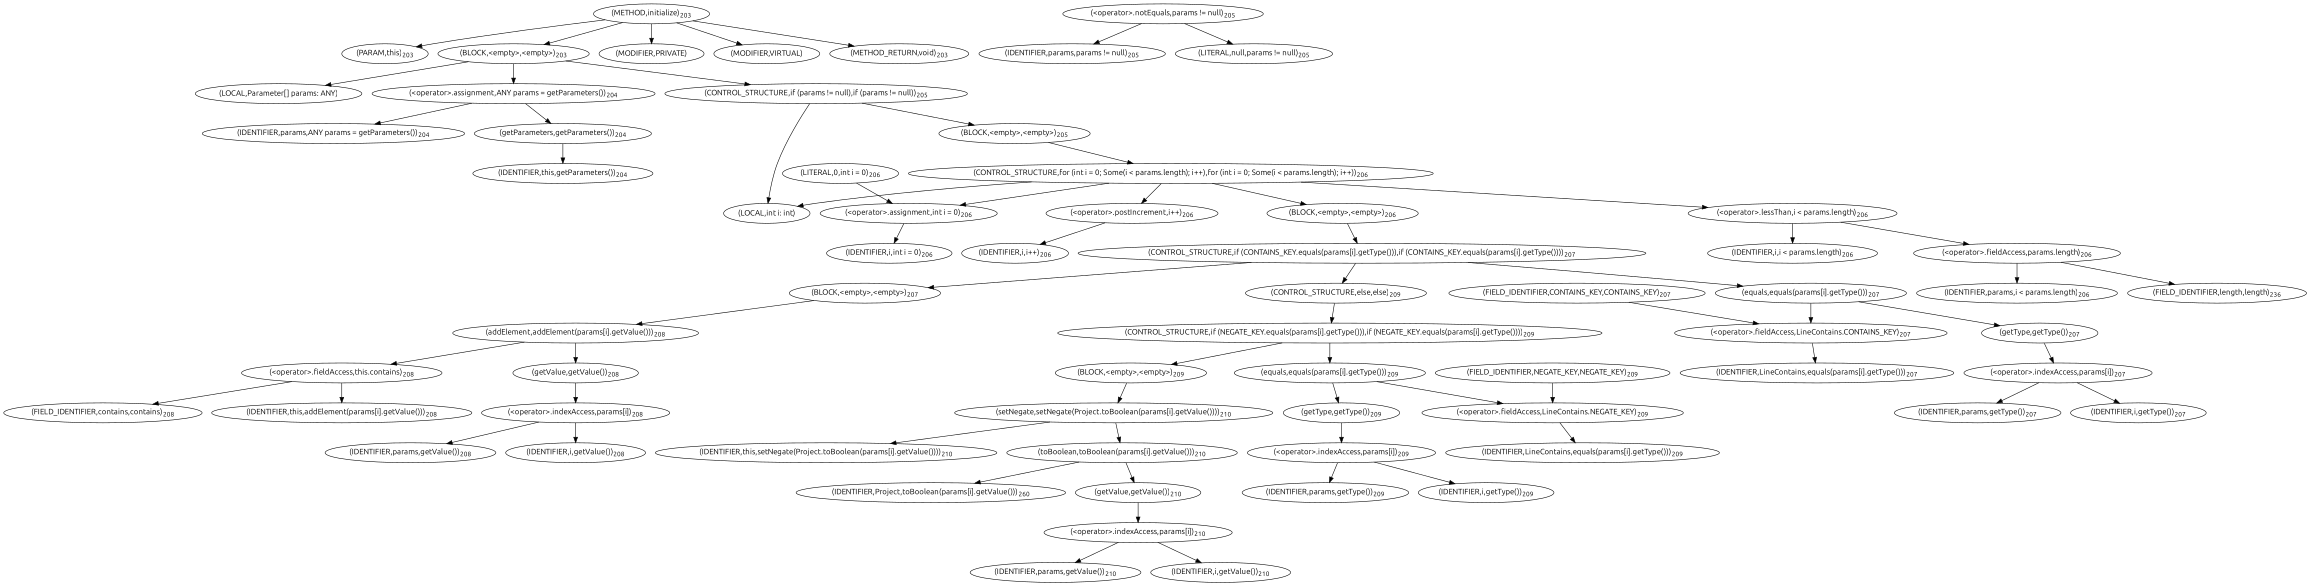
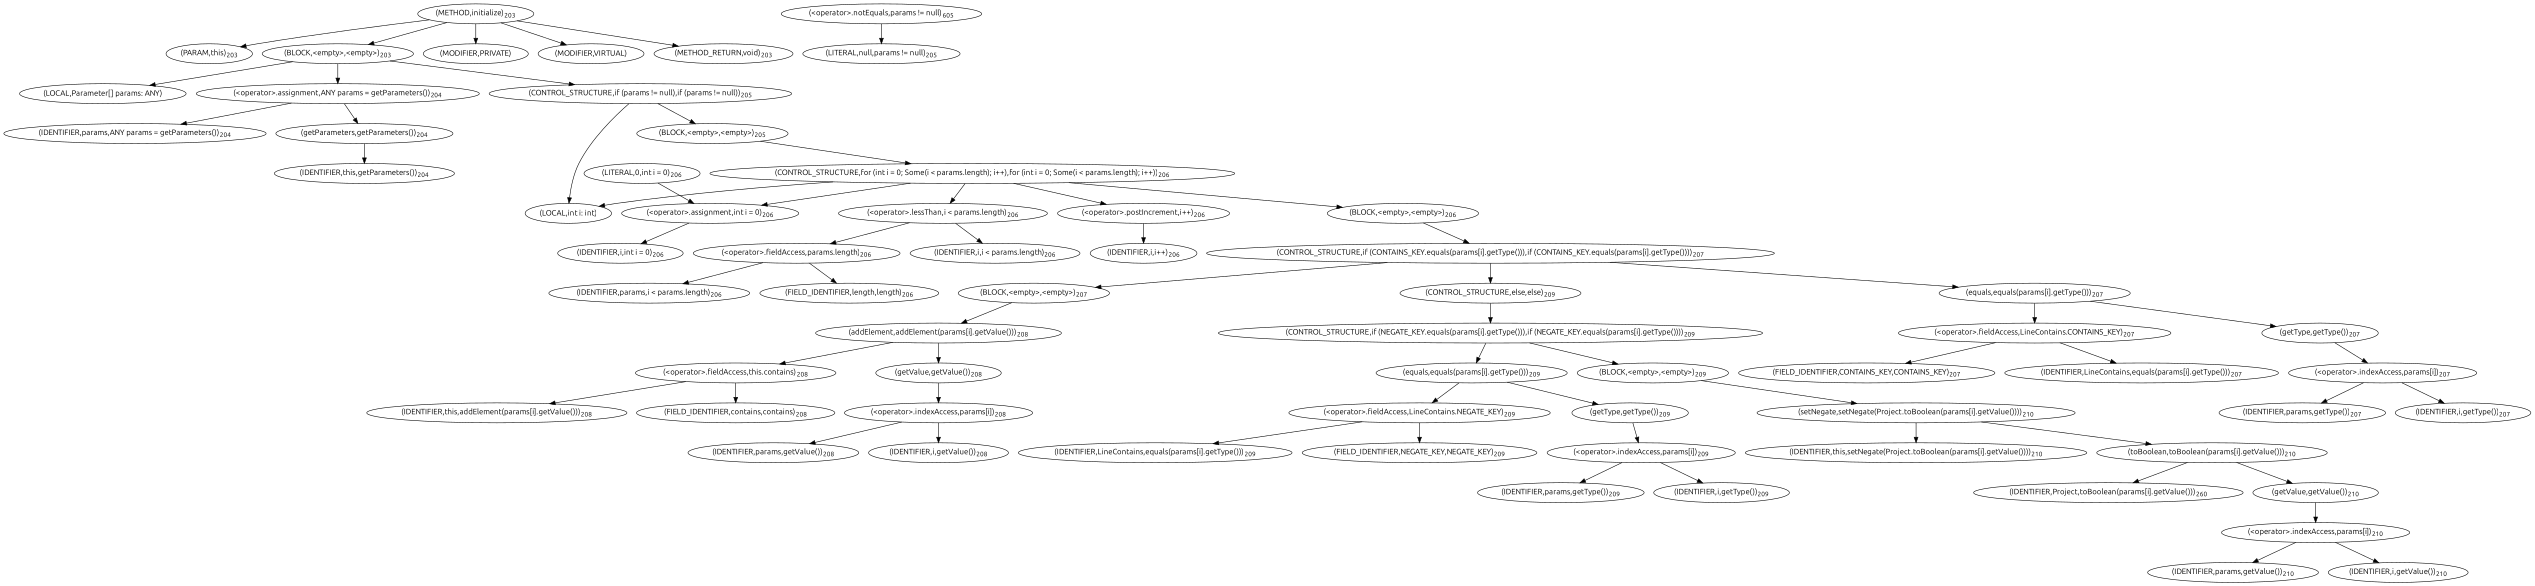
node "(<operator>.notEquals,params != null)": text "205" -> "605"
node "(IDENTIFIER,params,params != null)": removed
node "(FIELD_IDENTIFIER,length,length)": text "236" -> "206"
edge "(FIELD_IDENTIFIER,CONTAINS_KEY,CONTAINS_KEY)" -> "(<operator>.fieldAccess,LineContains.CONTAINS_KEY)": reversed
edge "(FIELD_IDENTIFIER,NEGATE_KEY,NEGATE_KEY)" -> "(<operator>.fieldAccess,LineContains.NEGATE_KEY)": reversed
